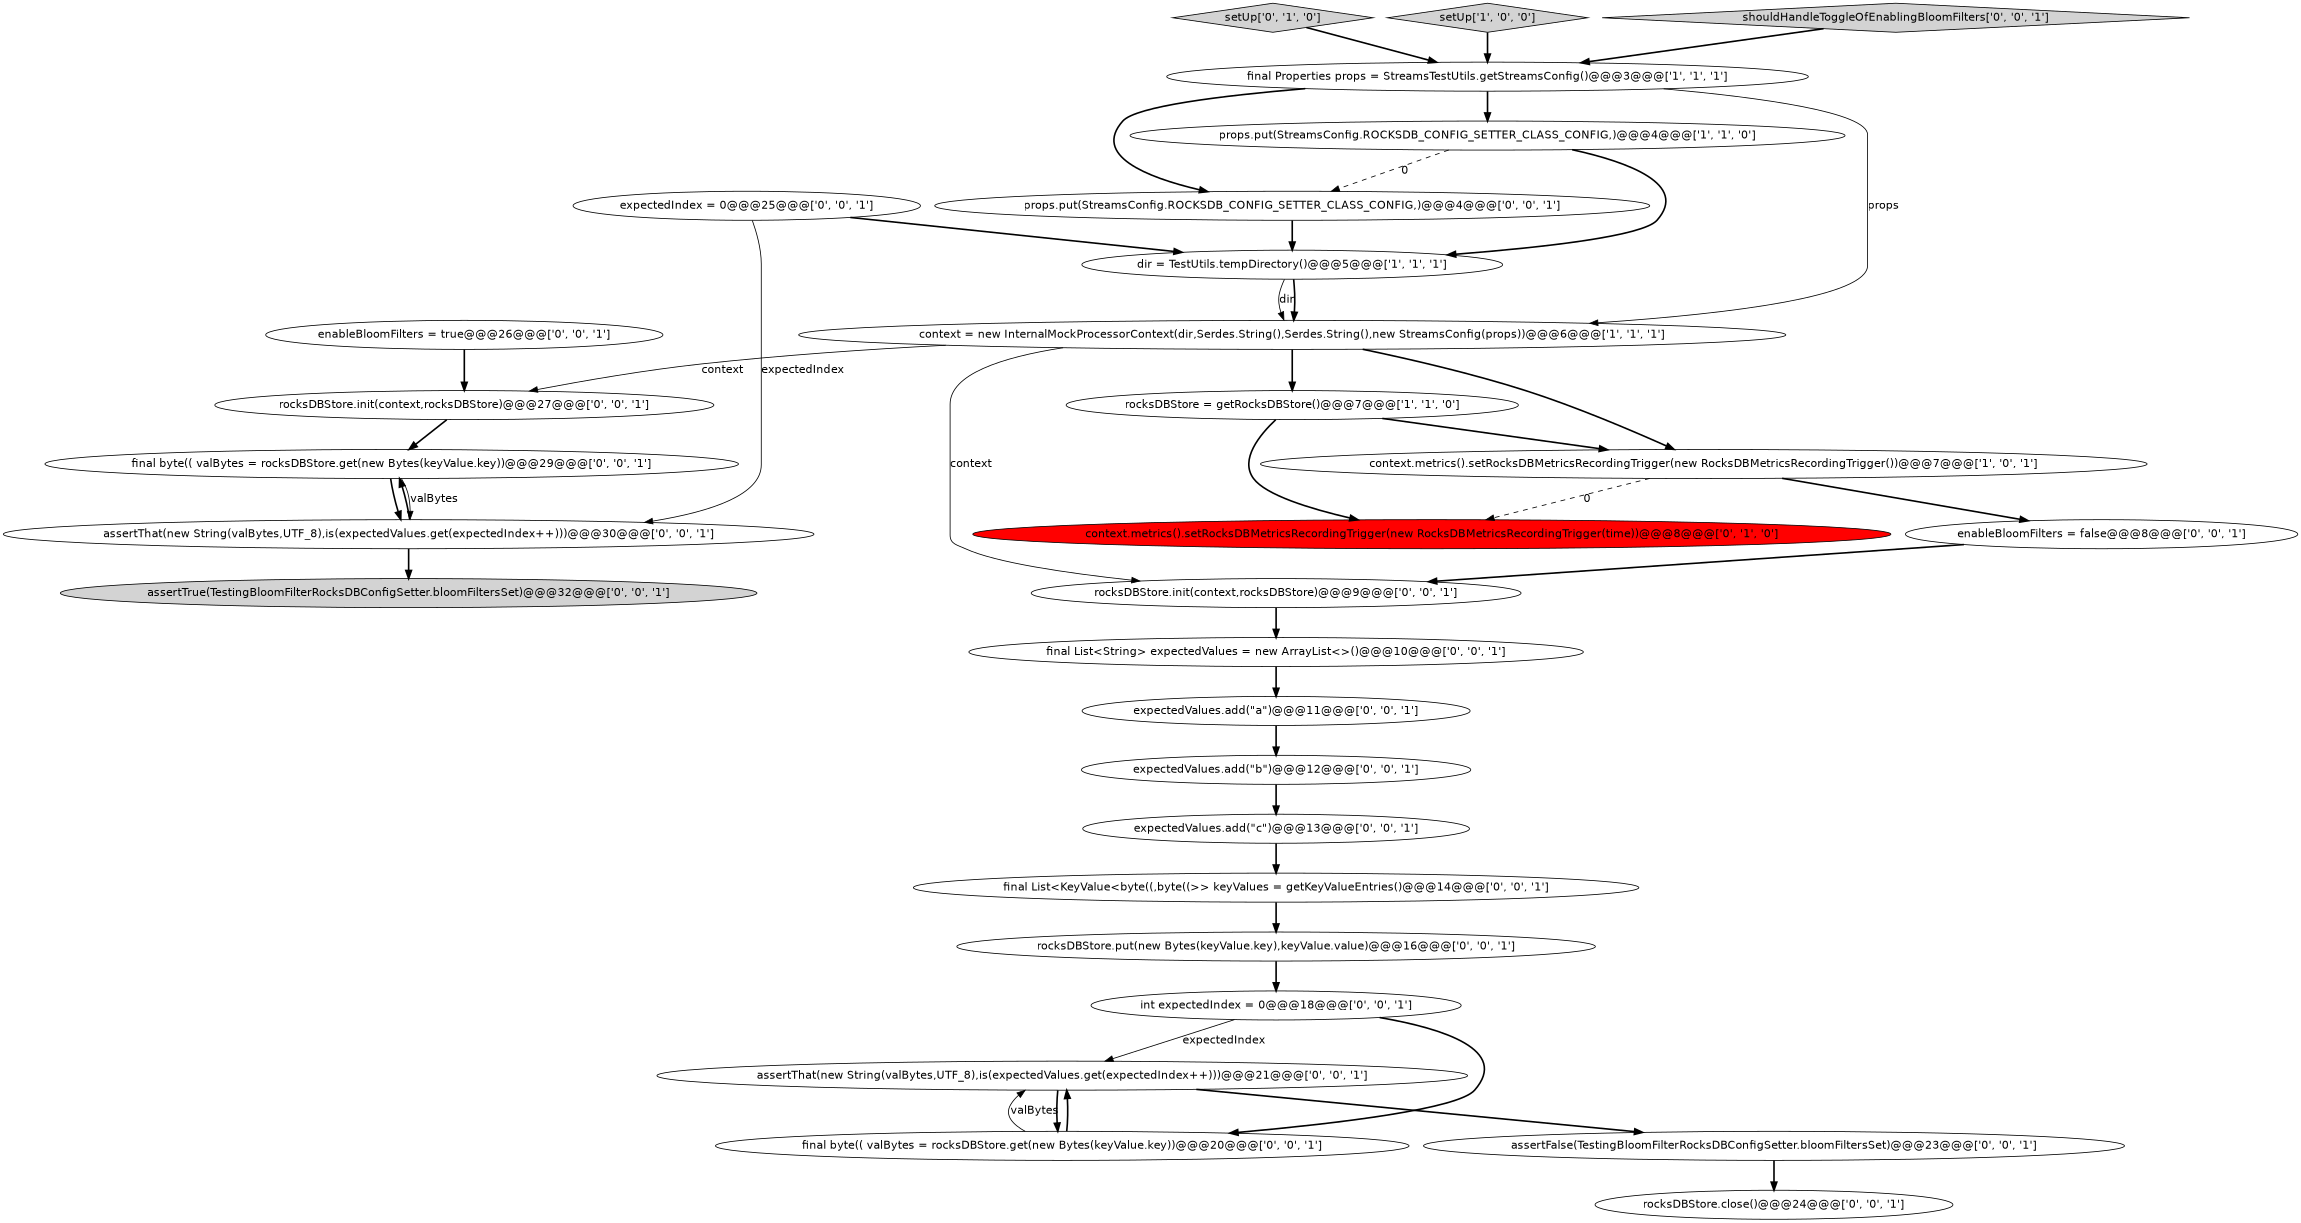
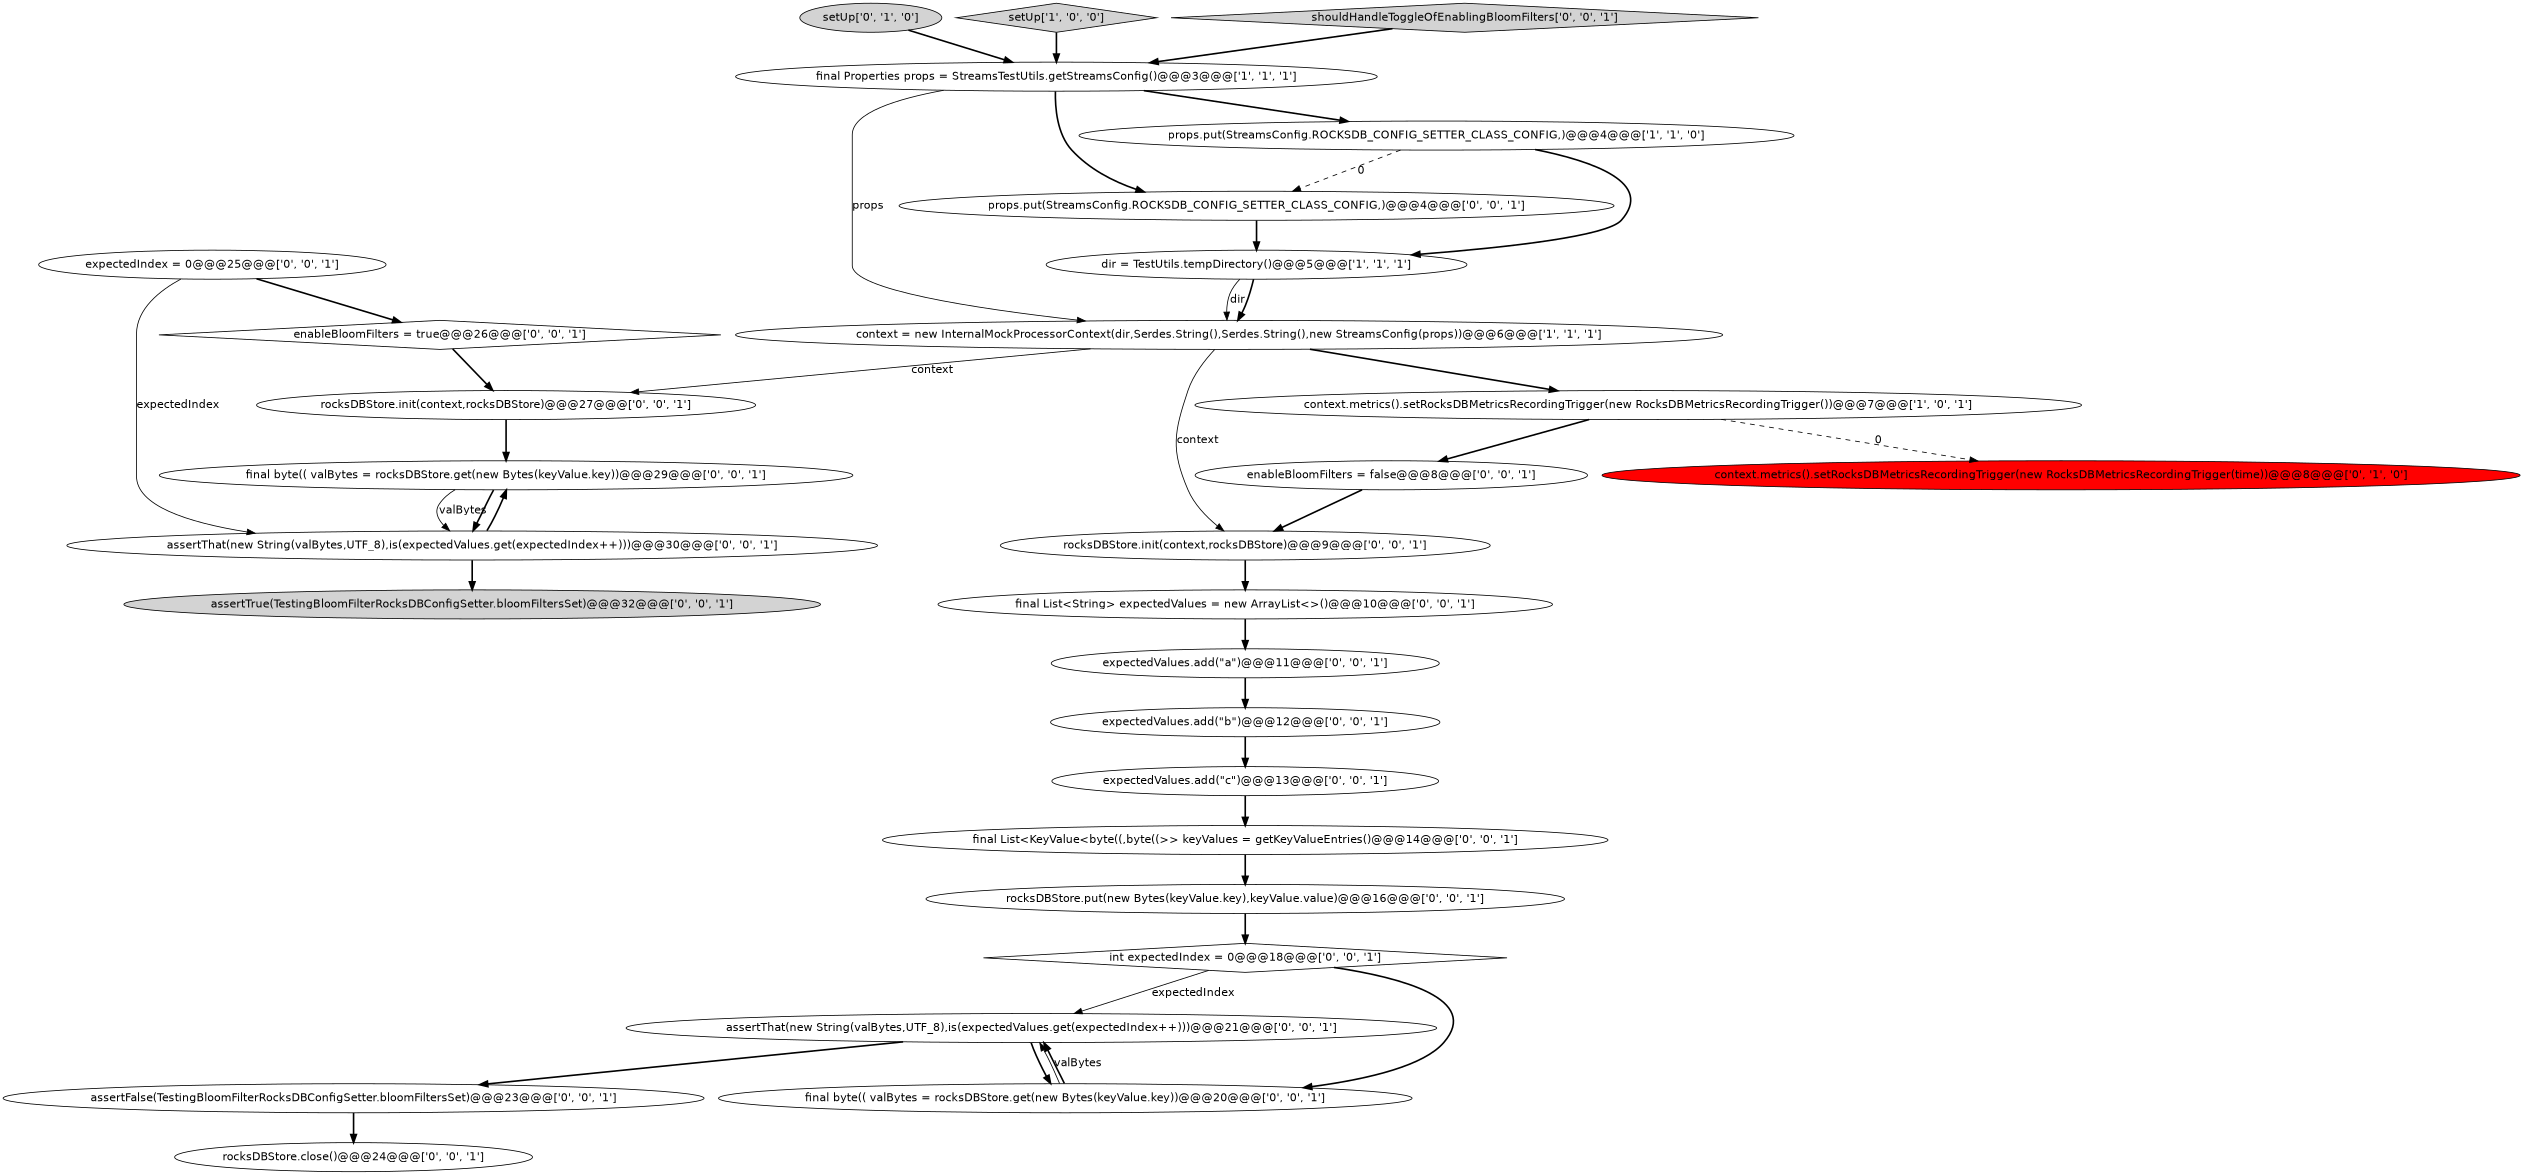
node "setUp['0', '1', '0']": shape diamond -> ellipse
edge "expectedIndex = 0@@@25@@@['0', '0', '1']" -> "dir = TestUtils.tempDirectory()@@@5@@@['1', '1', '1']": now "expectedIndex = 0@@@25@@@['0', '0', '1']" -> "enableBloomFilters = true@@@26@@@['0', '0', '1']"
node "enableBloomFilters = true@@@26@@@['0', '0', '1']": shape ellipse -> diamond
node "rocksDBStore = getRocksDBStore()@@@7@@@['1', '1', '0']": removed
node "int expectedIndex = 0@@@18@@@['0', '0', '1']": shape ellipse -> diamond
